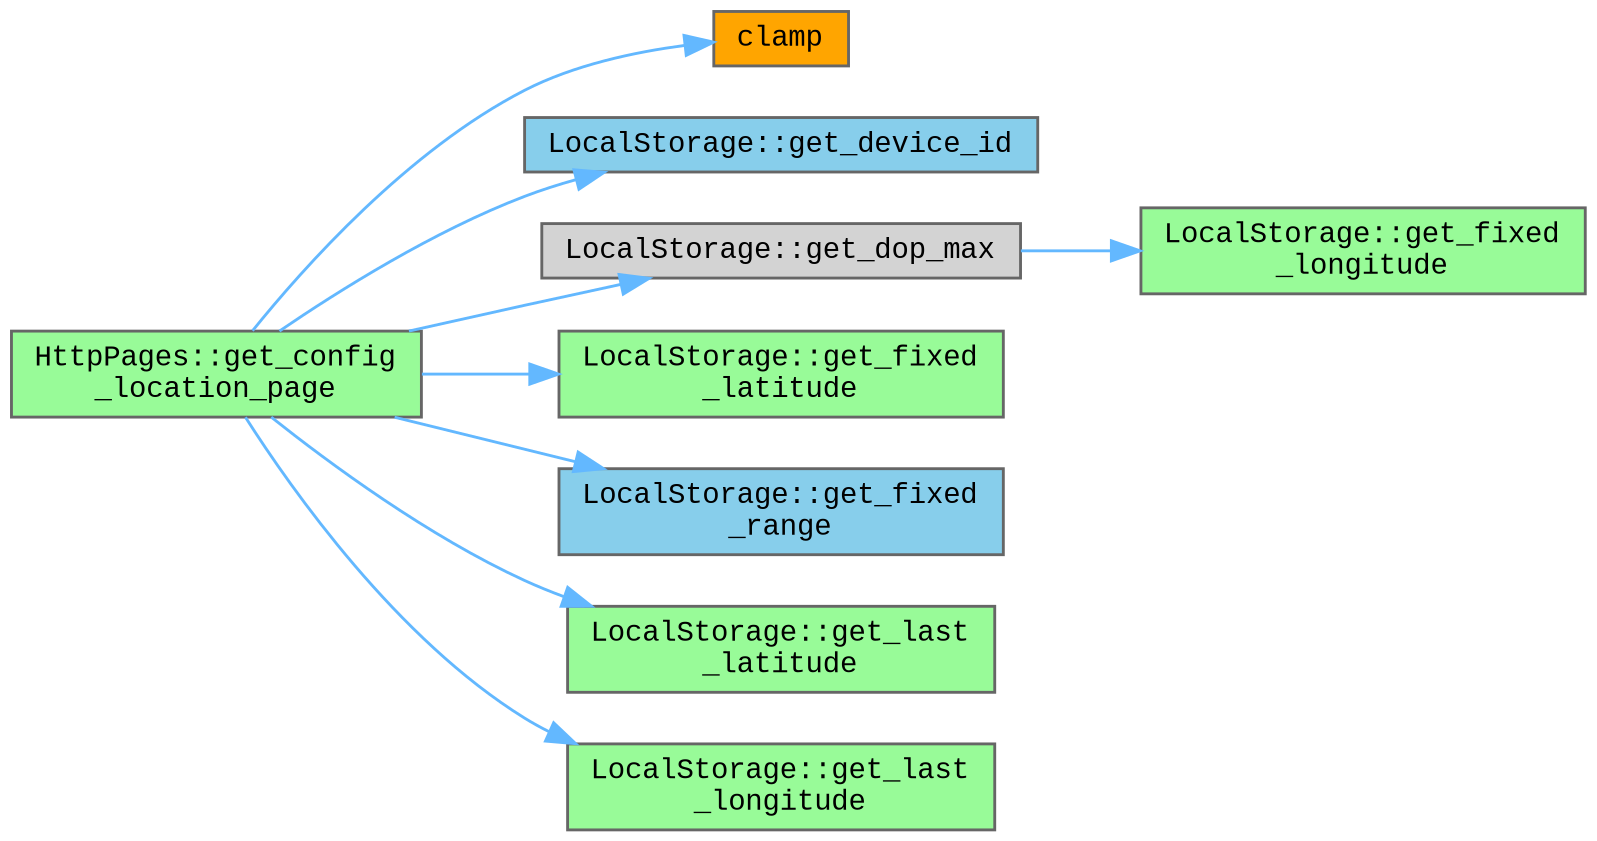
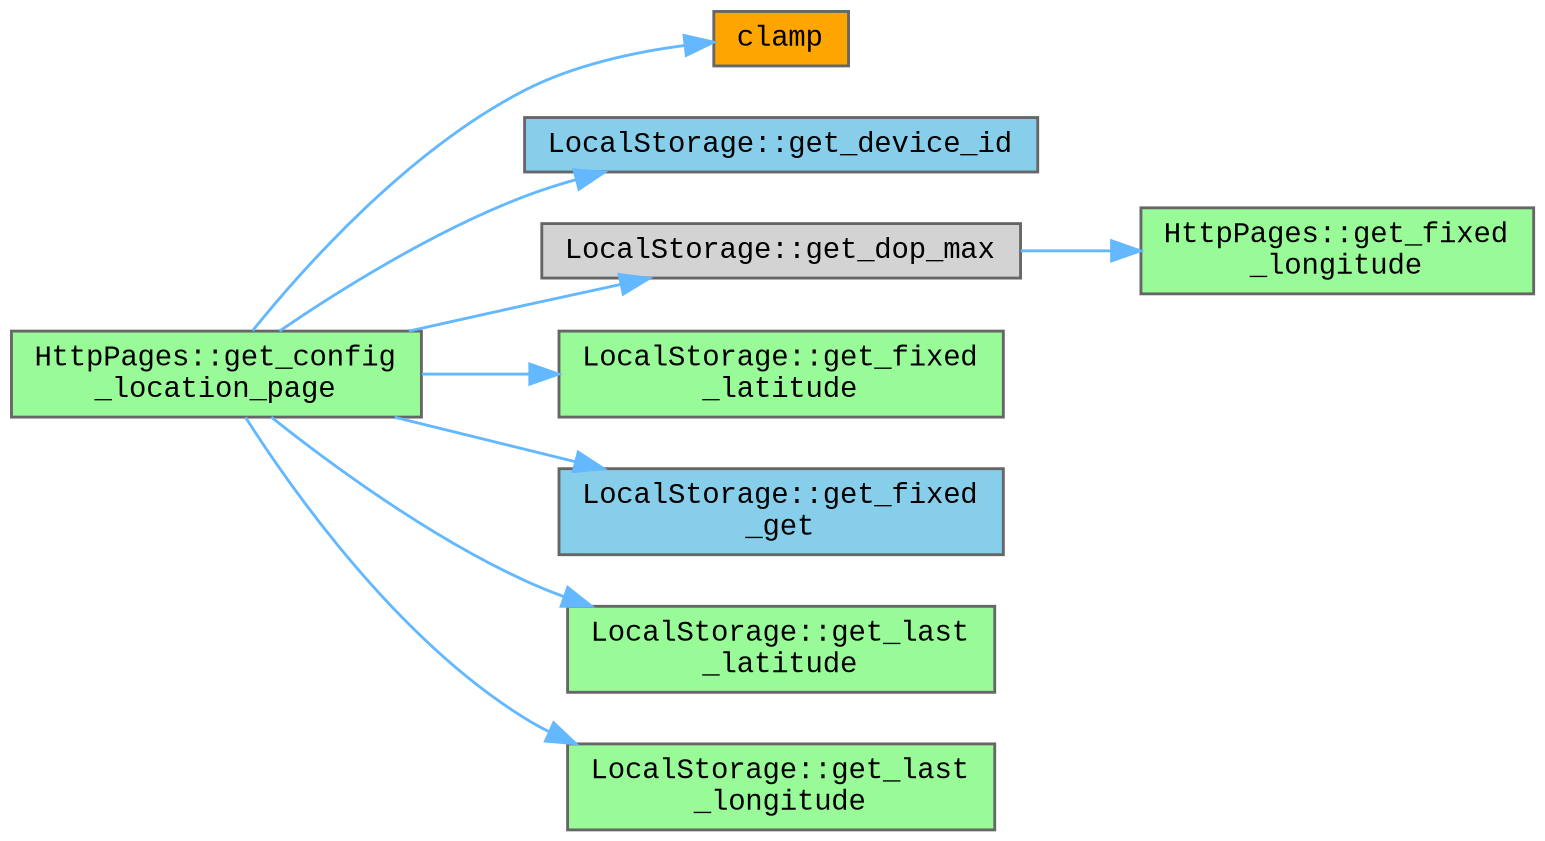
node "LocalStorage::get_fixed _longitude": label "LocalStorage::get_fixed _longitude" -> "HttpPages::get_fixed _longitude"
node "LocalStorage::get_fixed _range": label "LocalStorage::get_fixed _range" -> "LocalStorage::get_fixed _get"
